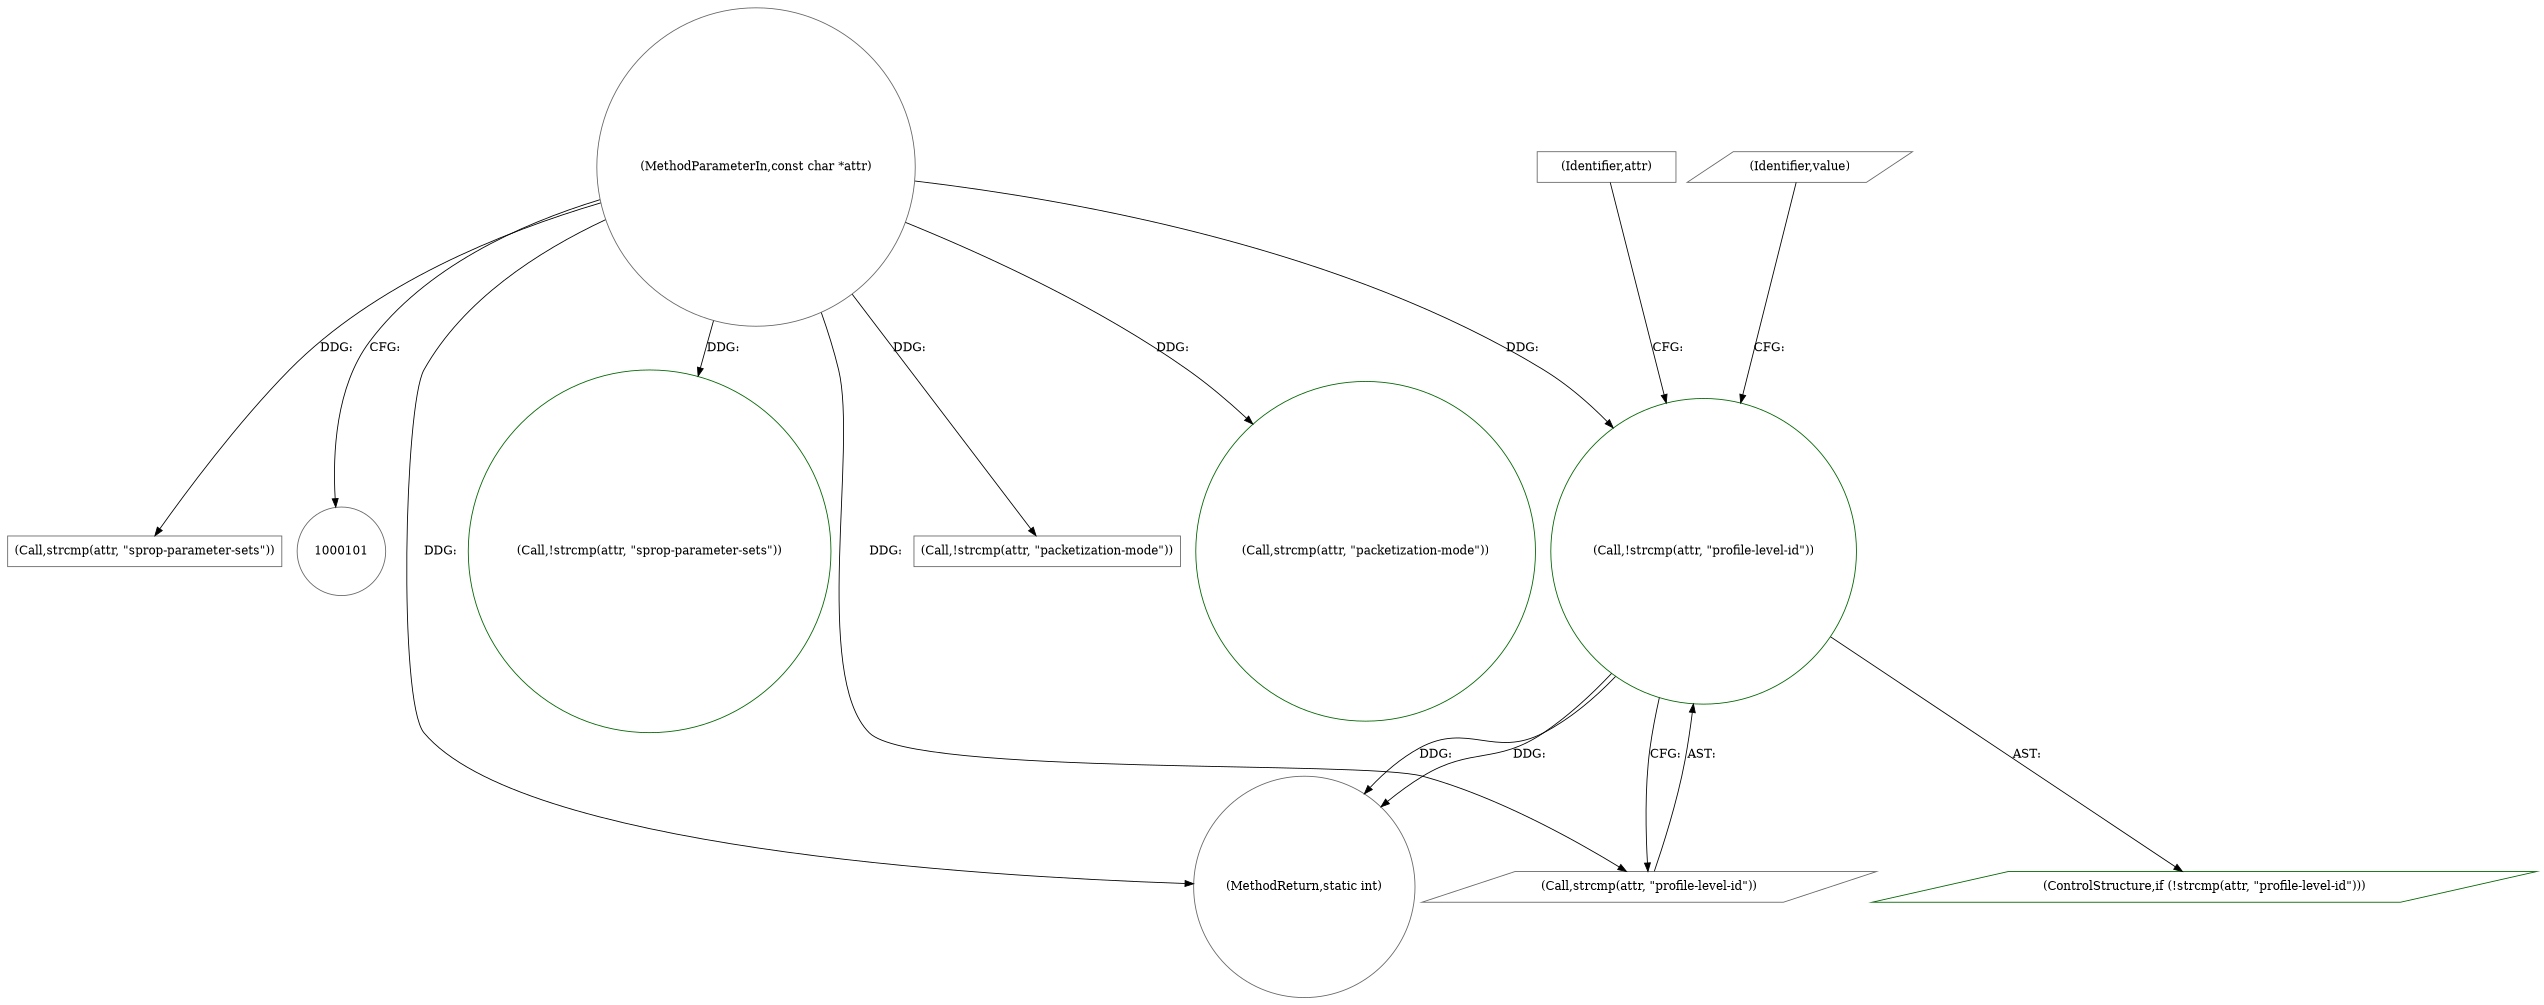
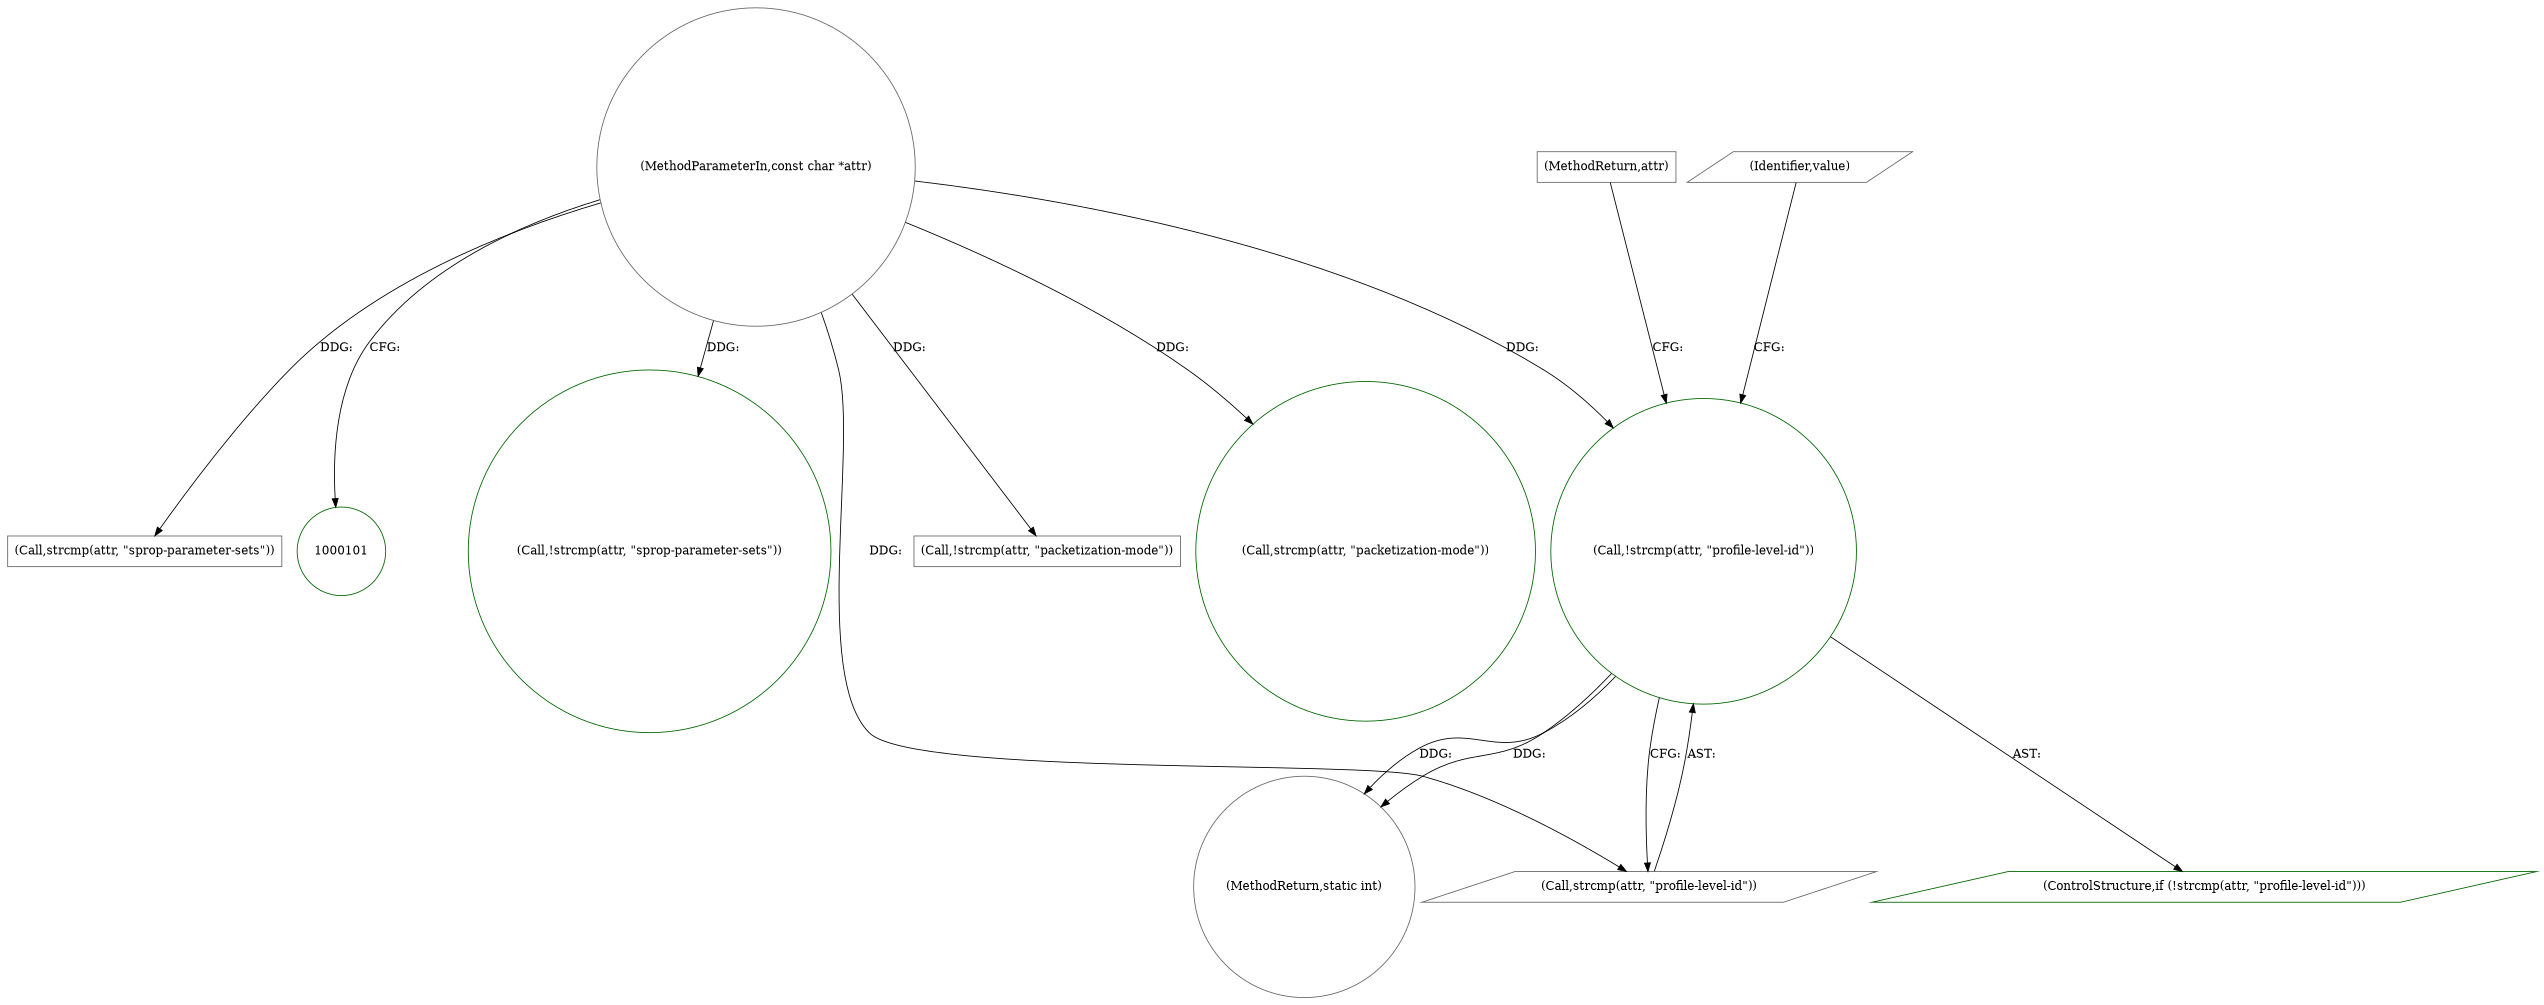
node "(Identifier,attr)": label "(Identifier,attr)" -> "(MethodReturn,attr)"
node "1000101": color gray40 -> darkgreen
edge "(MethodParameterIn,const char *attr)" -> "(MethodReturn,static int)": removed, label "DDG:"
